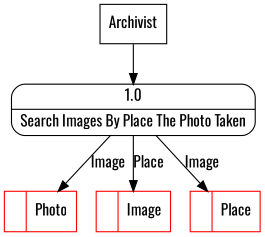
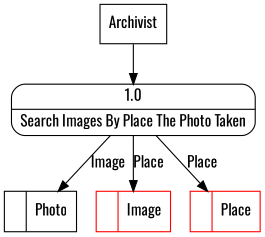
edge "1.0" -> "Place": label "Image" -> "Place"
node "Photo": color red -> black
